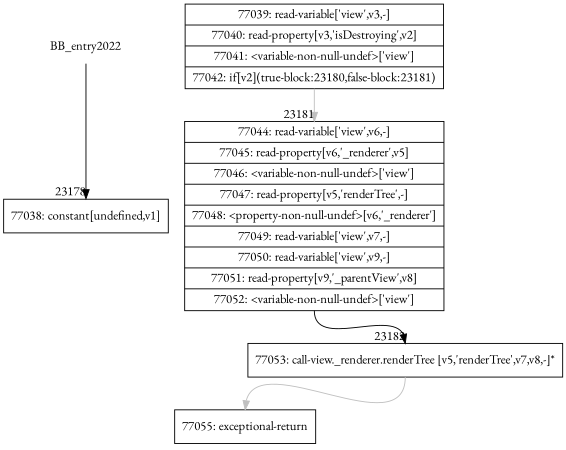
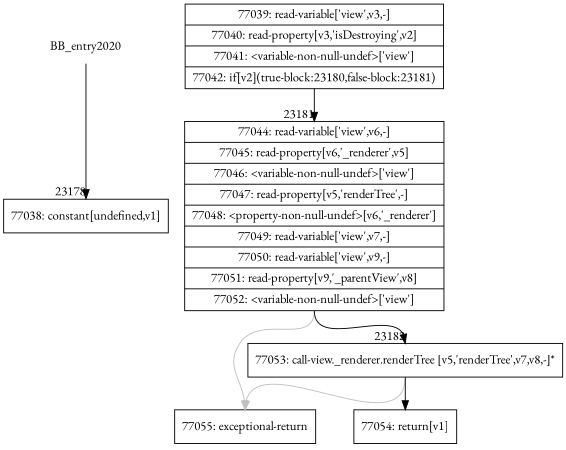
node "BB_entry2022": label "BB_entry2022" -> "BB_entry2020"
edge "77039: read-variable['view',v3,-]" -> "77044: read-variable['view',v6,-]": color gray -> black
edge "77044: read-variable['view',v6,-]" -> "77055: exceptional-return": added
node "77054: return[v1]": added
